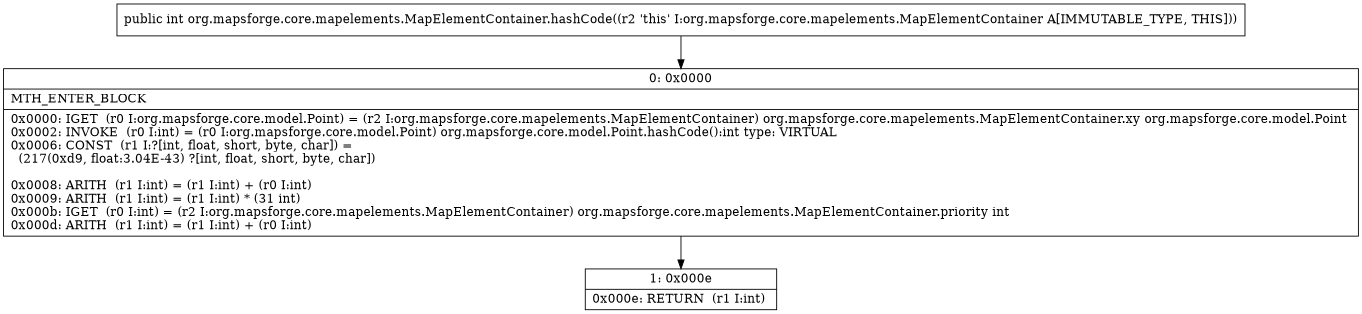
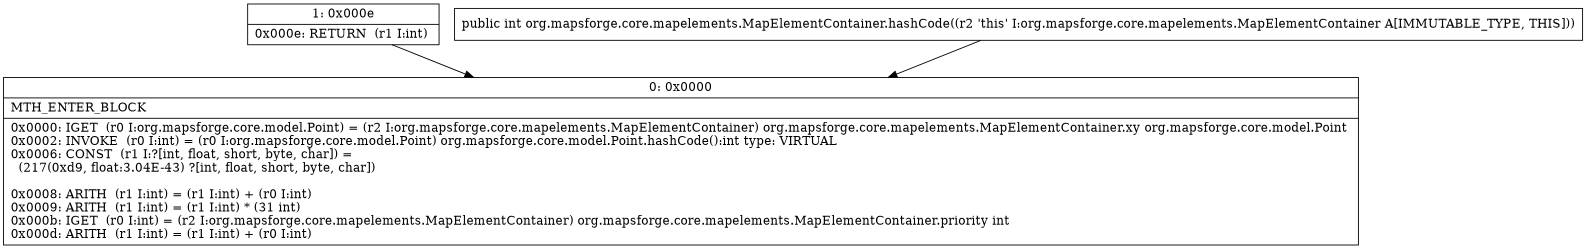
edge "0: 0x0000" -> "1: 0x000e": reversed
